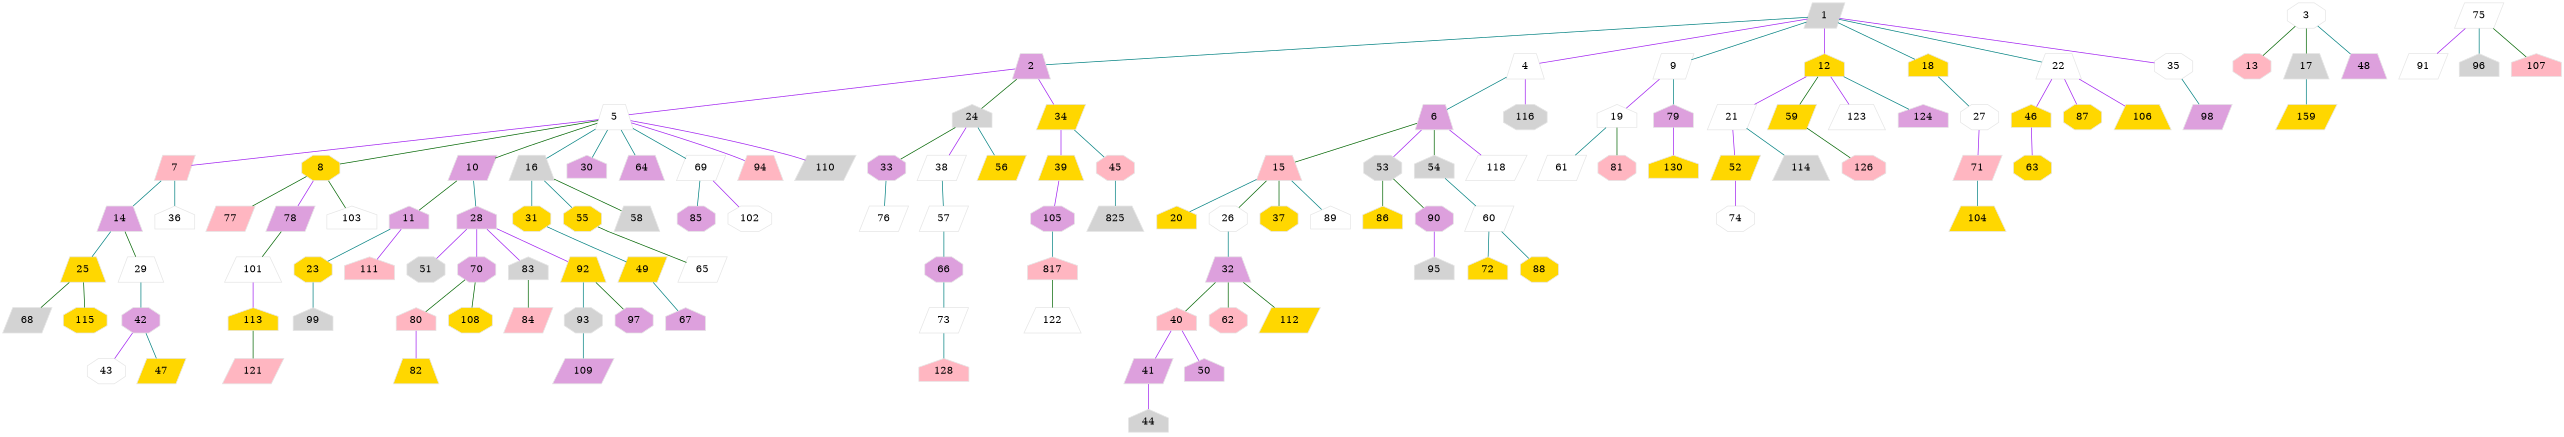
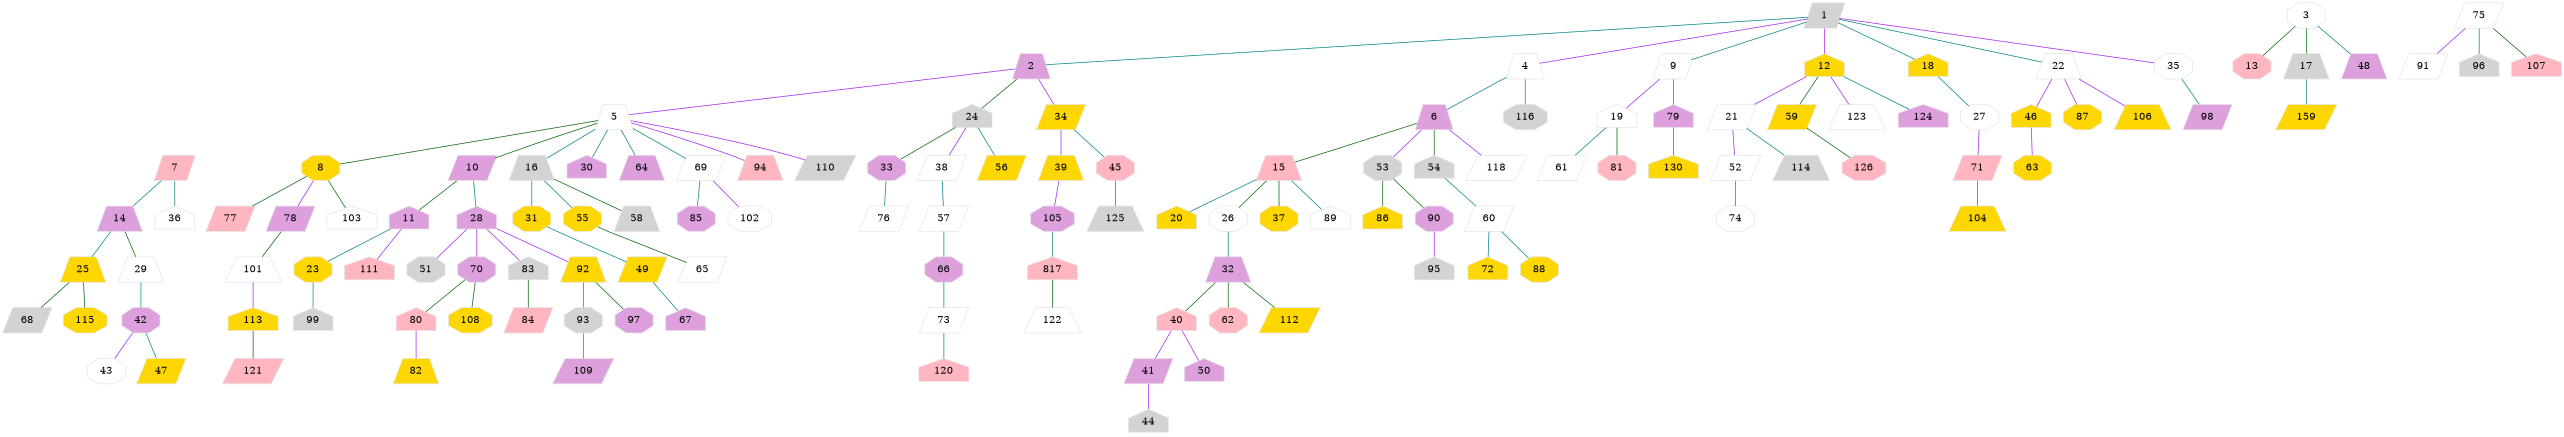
edge "5" -- "7": removed
node "52": fillcolor gold -> white
node "825": label "825" -> "125"
node "128": label "128" -> "120"
